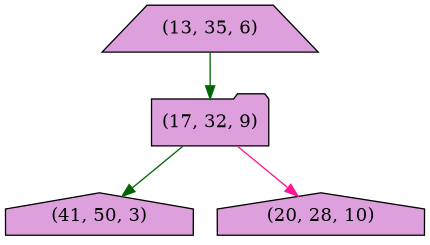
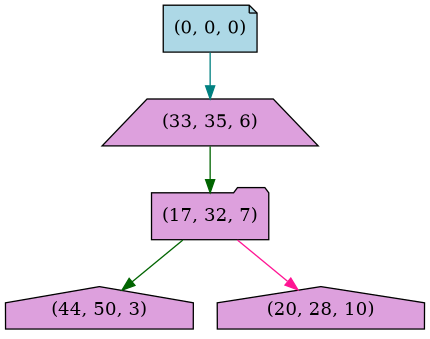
node "(0, 0, 0)": added
node "(13, 35, 6)": label "(13, 35, 6)" -> "(33, 35, 6)"
node "(17, 32, 9)": label "(17, 32, 9)" -> "(17, 32, 7)"
node "(41, 50, 3)": label "(41, 50, 3)" -> "(44, 50, 3)"
